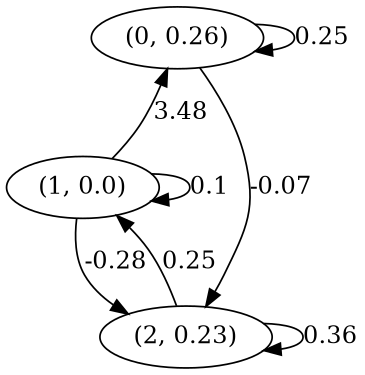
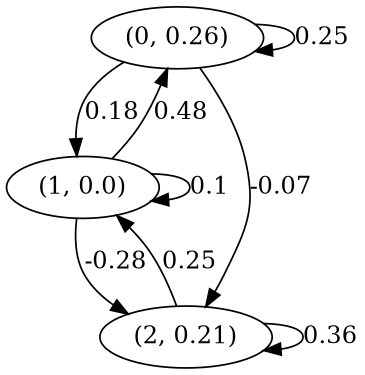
edge "(0, 0.26)" -> "(1, 0.0)": added, label "0.18"
edge "(1, 0.0)" -> "(0, 0.26)": label "3.48" -> "0.48"
node "(2, 0.23)": label "(2, 0.23)" -> "(2, 0.21)"
